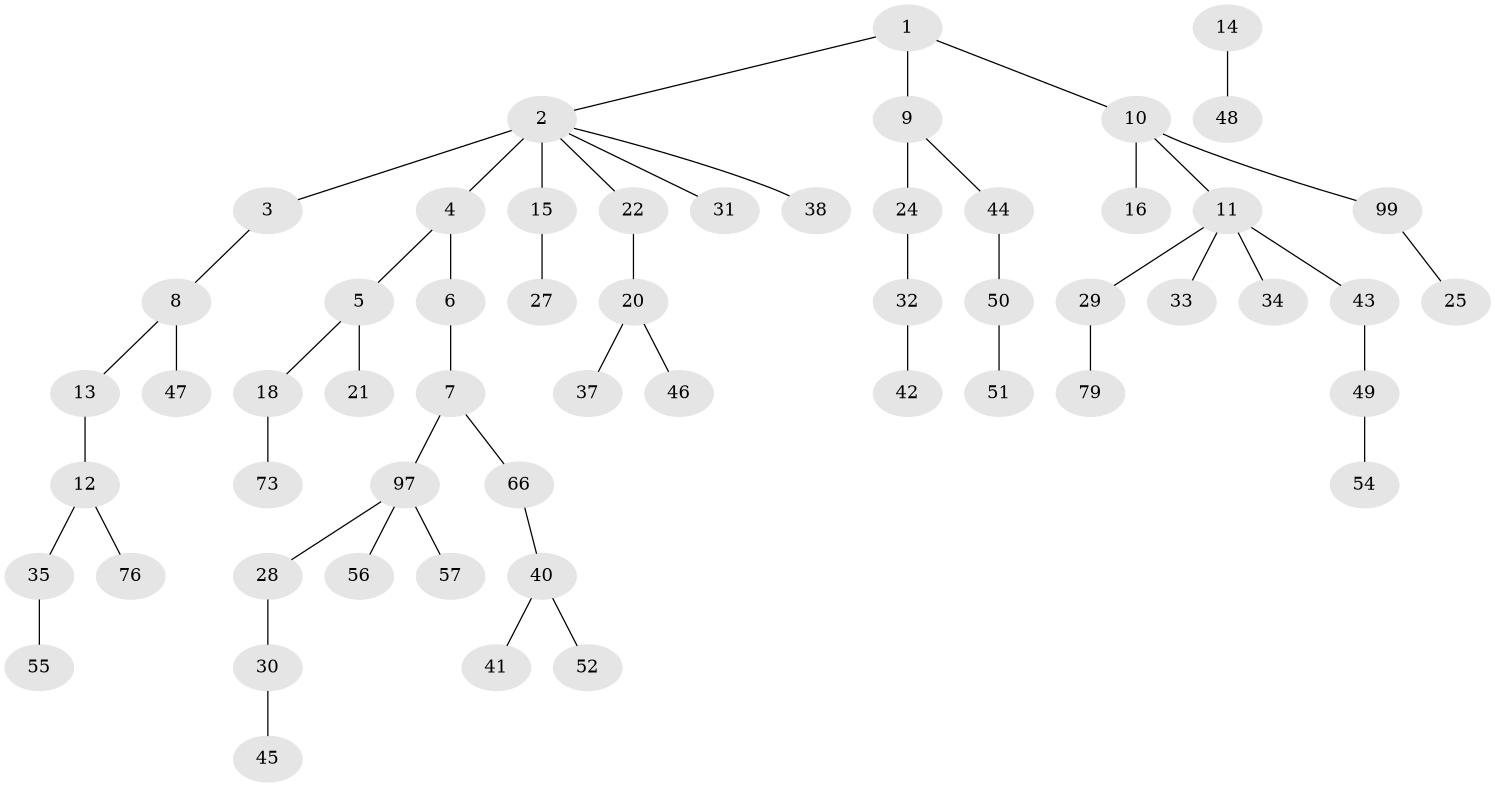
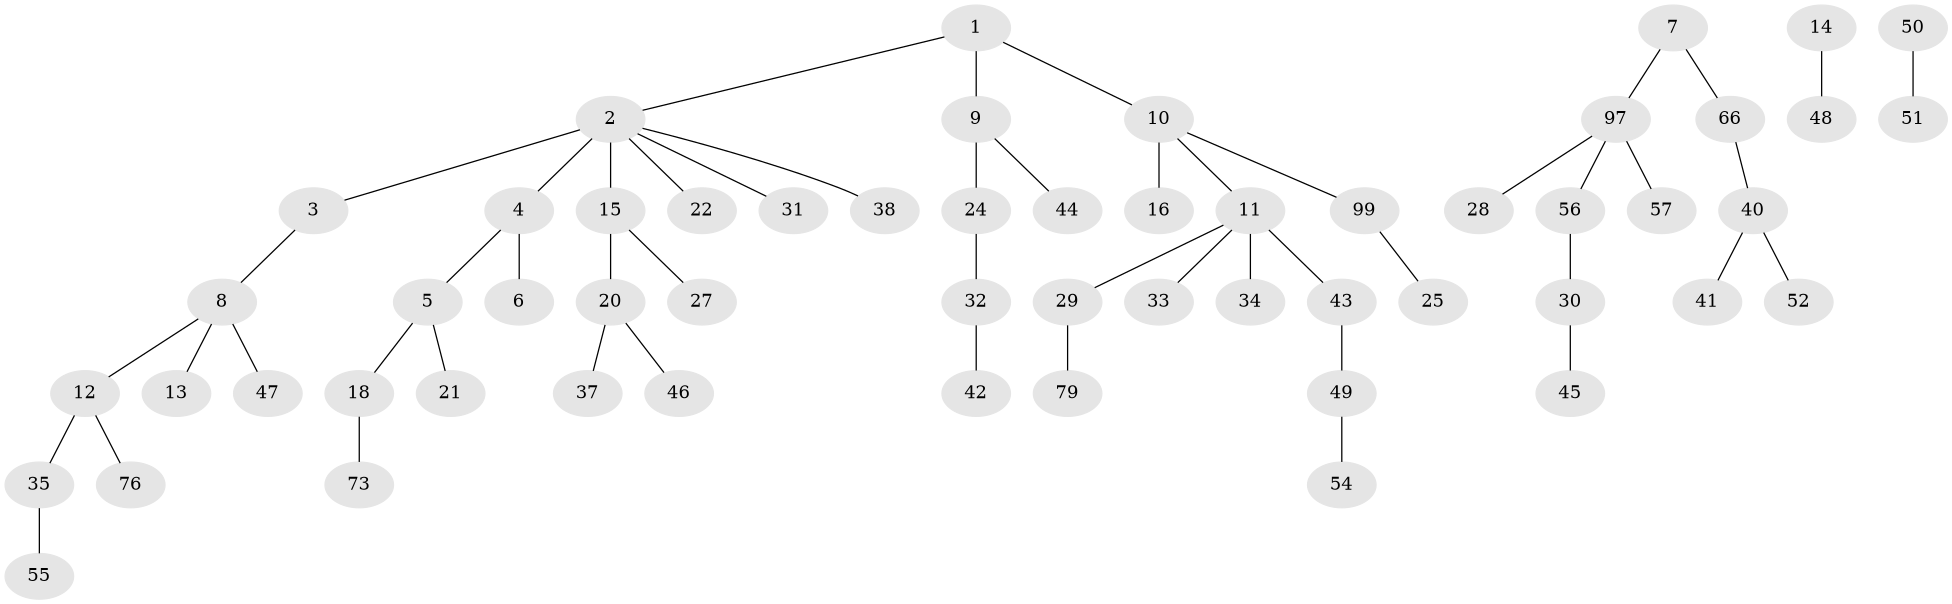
edge "22" -- "20": now "15" -- "20"
edge "44" -- "50": removed
edge "6" -- "7": removed
edge "13" -- "12": now "8" -- "12"
edge "28" -- "30": now "56" -- "30"
